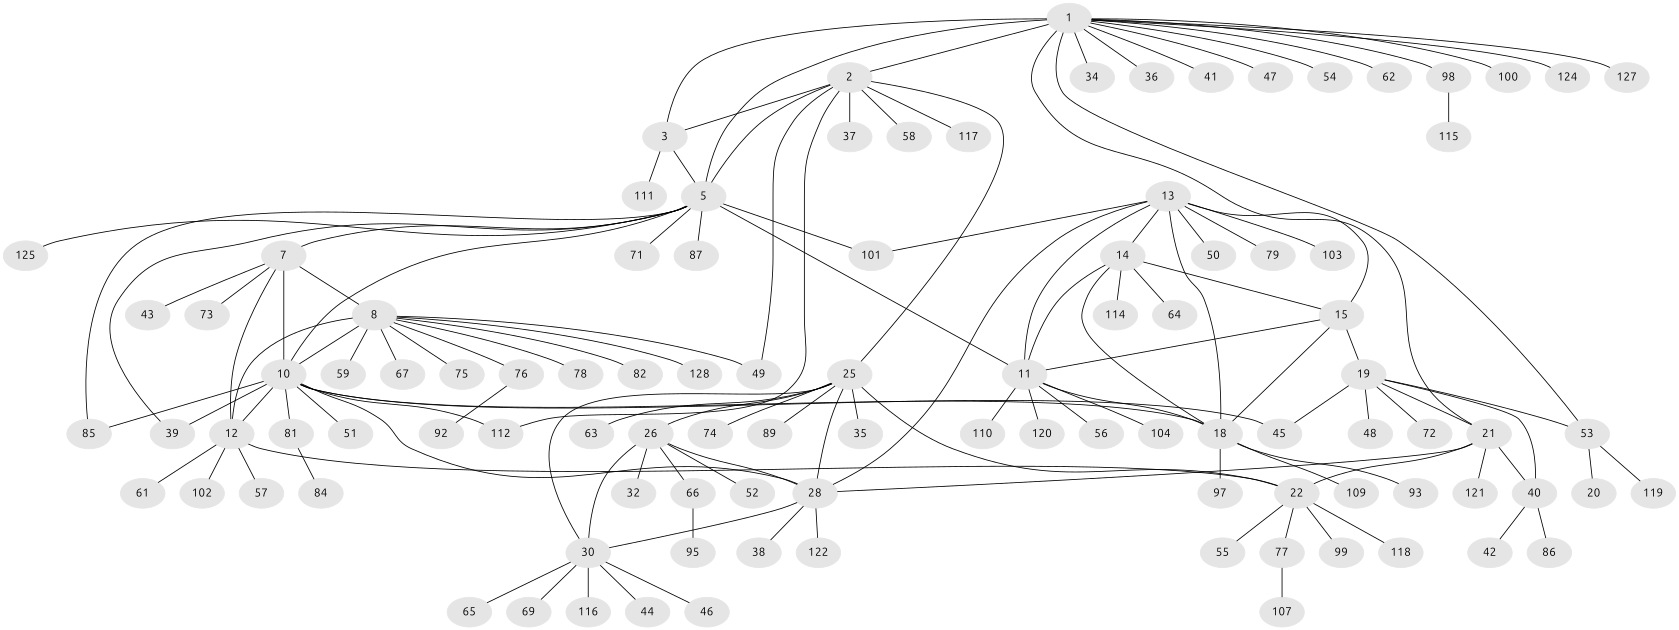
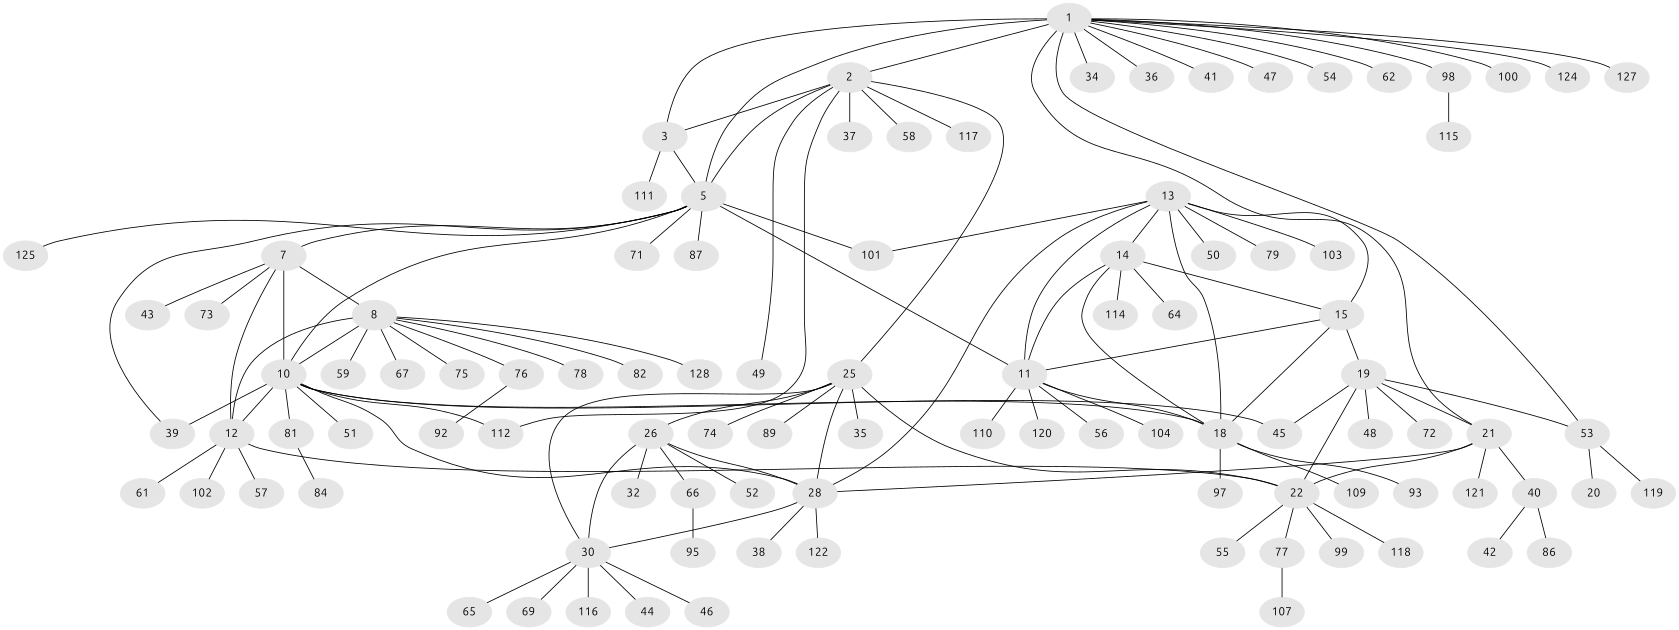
edge "8" -- "49": removed
edge "19" -- "40": now "19" -- "22"
node "85": removed
node "63": removed
